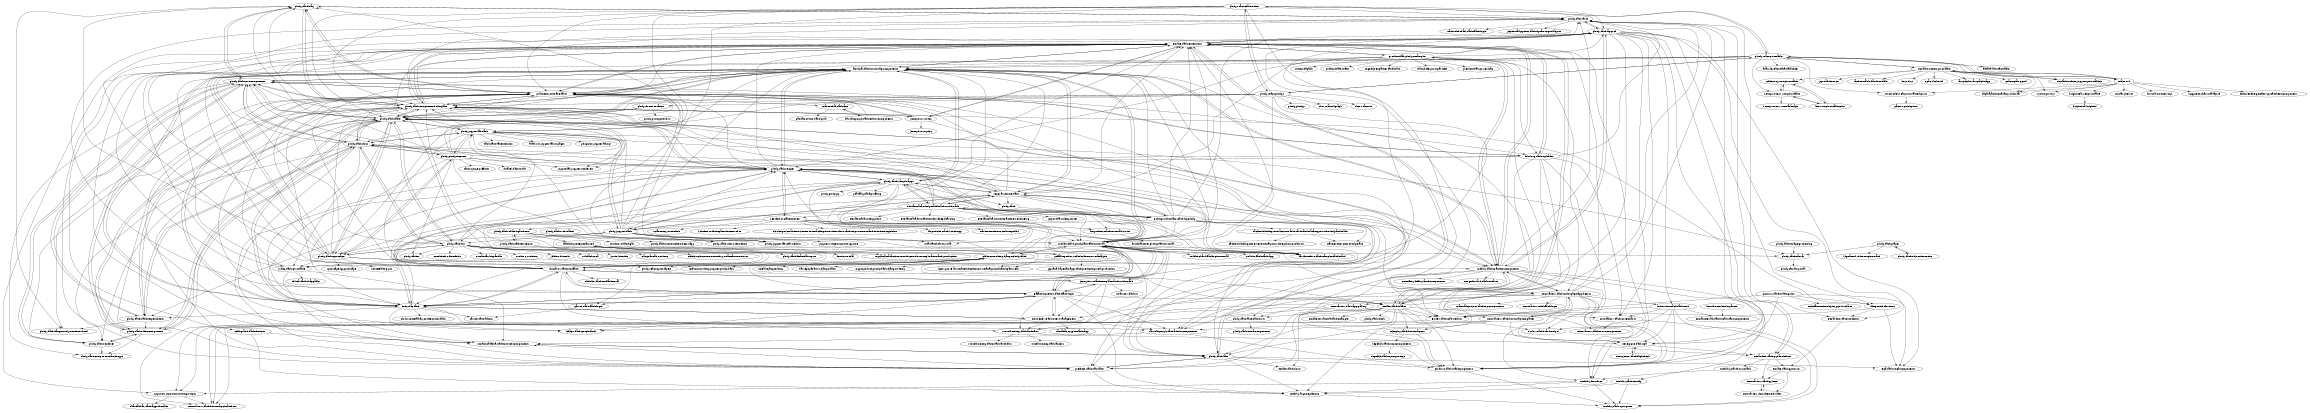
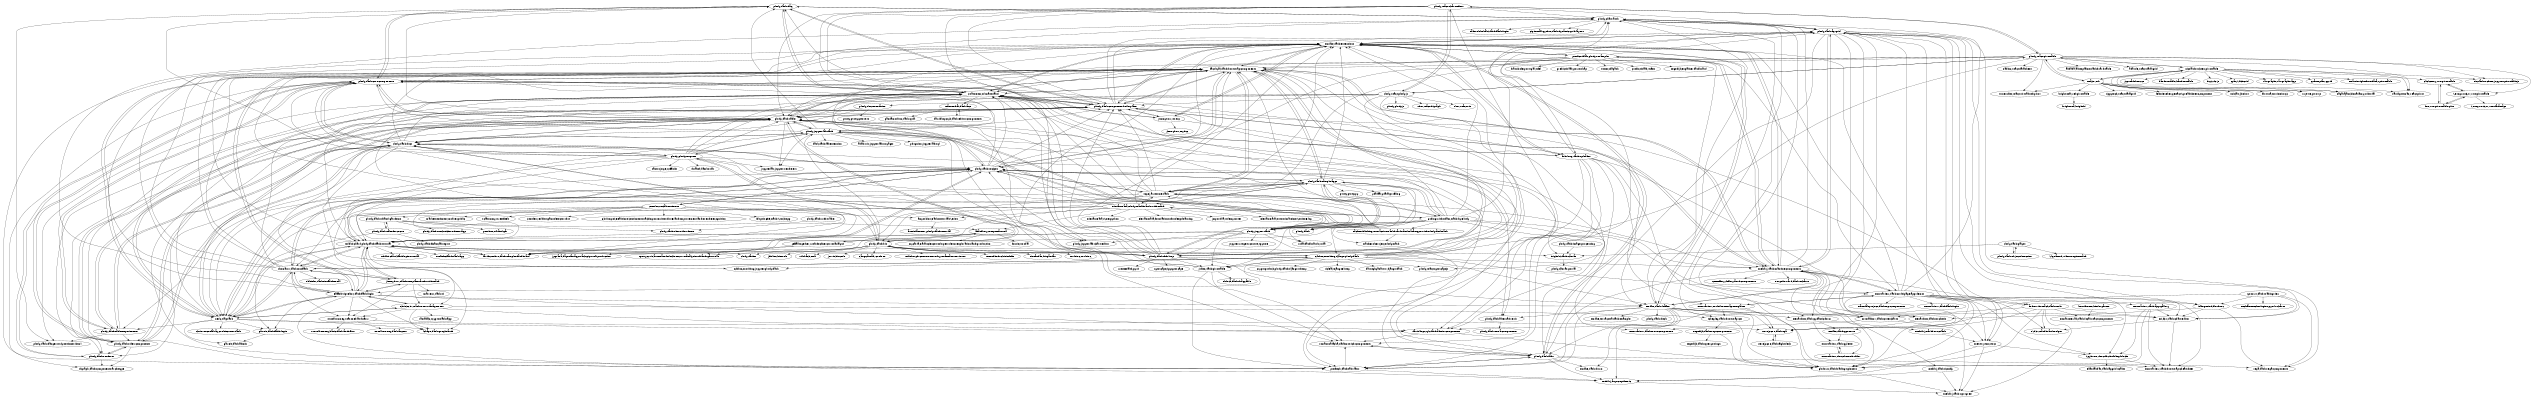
node "plotly/dash-auth": label "plotly/dash-auth" -> "plotly/chart-auth"
node "adazzle/react-data-datasheet": label "adazzle/react-data-datasheet" -> "adazzle/react-data-grid"
node "alibaba/ali-react-table": label "alibaba/ali-react-table" -> "alibaba/ali-explainerdashboard-table"
node "nadbm/react-datasheet": added
node "smartinsightsfromdata/rpivotTable": added
edge "dawidkopczyk/dash-editor-components" -> "plotly/dash-core-components": now "plotly/dash-recipes" -> "plotly/dash-core-components"
node "zippytech/charts-datagrid": label "zippytech/charts-datagrid" -> "zippytech/react-datagrid"
node "davidguttman/react-pivot": added
node "pat310/quick-pivot": removed
edge "AnnMarieW/dash-multi-page-app-demos" -> "plotly/dash-ag-grid": added
edge "toddbirchard/plotlydash-flask-tutorial" -> "plotly/dash-table": now "RafaelMiquelino/dash-flask-login" -> "plotly/dash-table"
edge "plotly/jupyter-dash" -> "ucg8j/awesome-dash": now "Pierian-Data/AutoArima-Time-Series-Blog" -> "ucg8j/awesome-dash"
edge "Pierian-Data/Plotly-Dashboards-with-Dash" -> "Sentdex/socialsentiment": now "Pierian-Data/Plotly-Dashboards-with-Dash" -> "akashlevy/Deep-Learn-Oil"
edge "plotly/dash" -> "Coding-with-Adam/Dash-by-Plotly": reversed
node "PacktPublishing/Time-Series-Analysis-with-Python-Cookbook": removed
node "plotly/dash-cytoscape": label "plotly/dash-cytoscape" -> "plotly/dash-fohrloop"
node "plotly/dash-canvas": label "plotly/dash-canvas" -> "brightbi/dash-canvas"
node "jpgrana/bayesian-approach-predicting-well-production": label "jpgrana/bayesian-approach-predicting-well-production" -> "jpgrana/bayesian-approach-pip-well-production"
node "AnnMarieW/tsfel-flask-login": label "AnnMarieW/tsfel-flask-login" -> "AnnMarieW/dash-flask-login"
edge "Chris3691/Dash-User-Management" -> "tcbegley/dash-bootstrap-css": added
node "AnnMarieW/dash-bootstrap-templates": label "AnnMarieW/dash-bootstrap-templates" -> "AnnMarieW/multi-bootstrap-templates"
edge "ned2/slapdash" -> "gaw89/dash-flask-login": added
node "richlegrand/dash_devices": removed
node "russellromney/dash-auth-flow": label "russellromney/dash-auth-flow" -> "russellromney/reasoned-auth-flow"
edge "stevej2608/dash-spa" -> "RenaudLN/dash-pydantic-form": removed
node "plotly/dash-components-archetype": label "plotly/dash-components-archetype" -> "digraph/dash-components-archetype"
